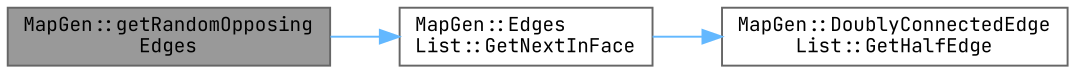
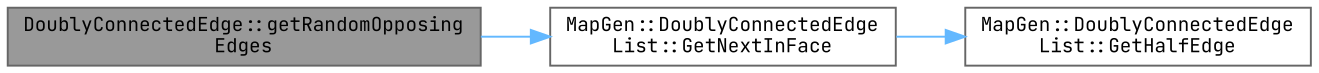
node "MapGen::getRandomOpposing Edges": label "MapGen::getRandomOpposing Edges" -> "DoublyConnectedEdge::getRandomOpposing Edges"
node "MapGen::Edges List::GetNextInFace": label "MapGen::Edges List::GetNextInFace" -> "MapGen::DoublyConnectedEdge List::GetNextInFace"
